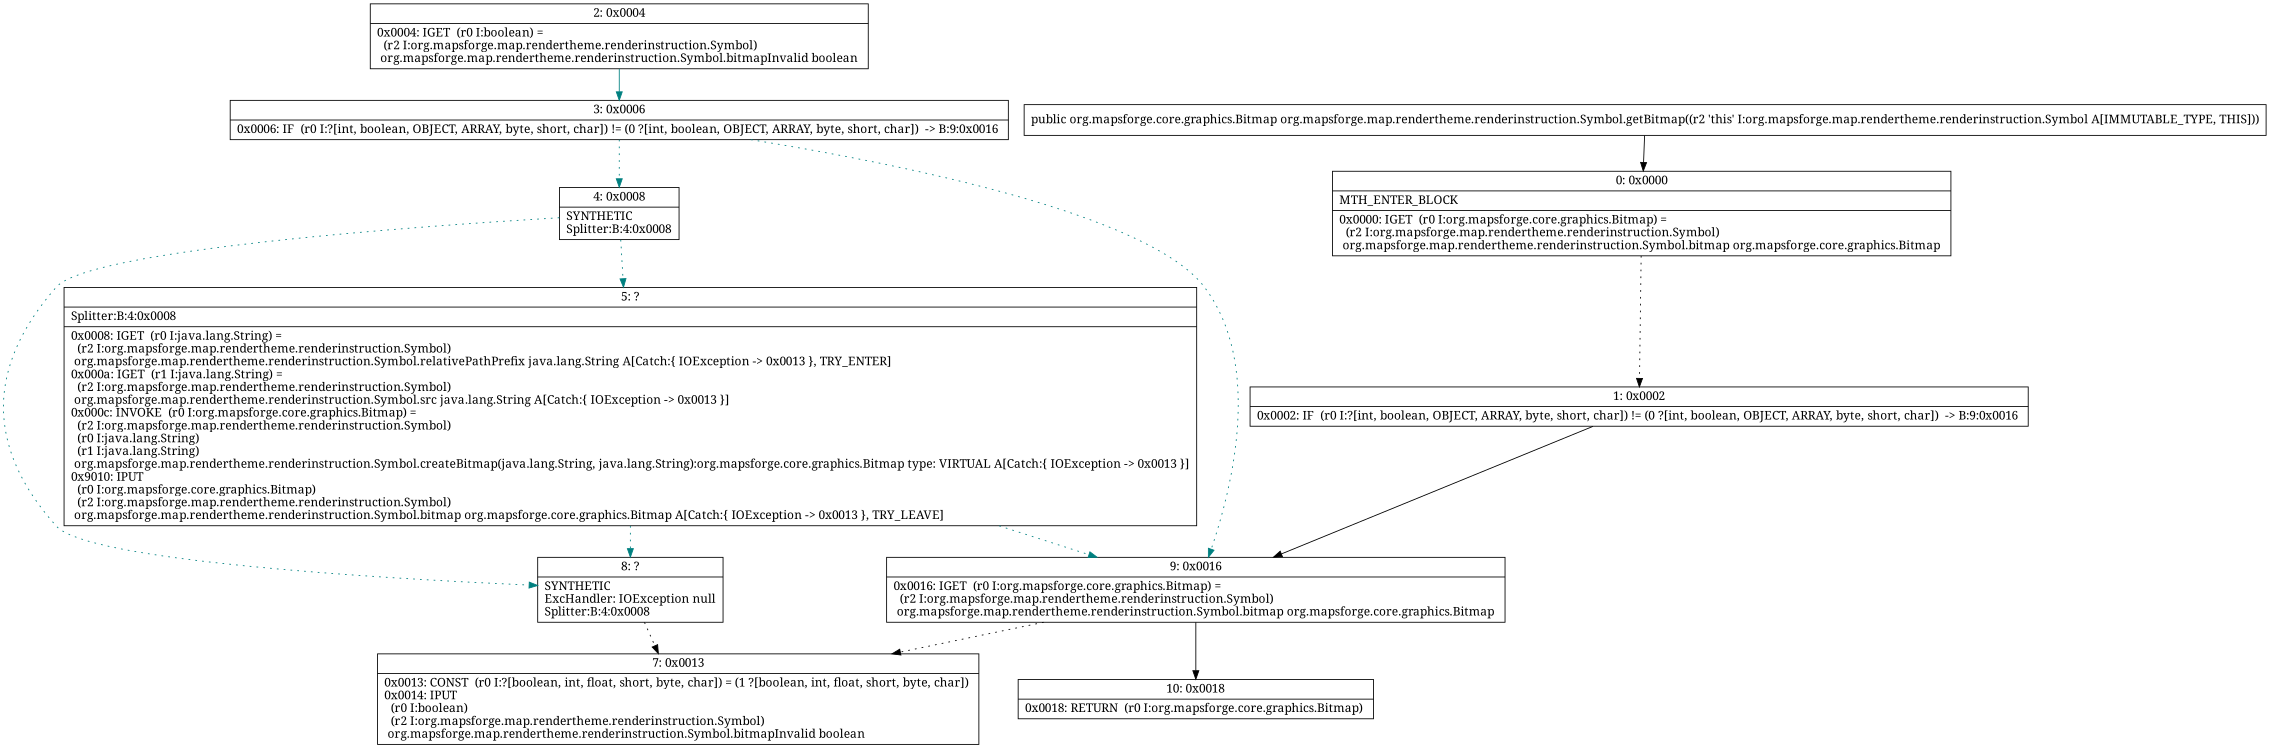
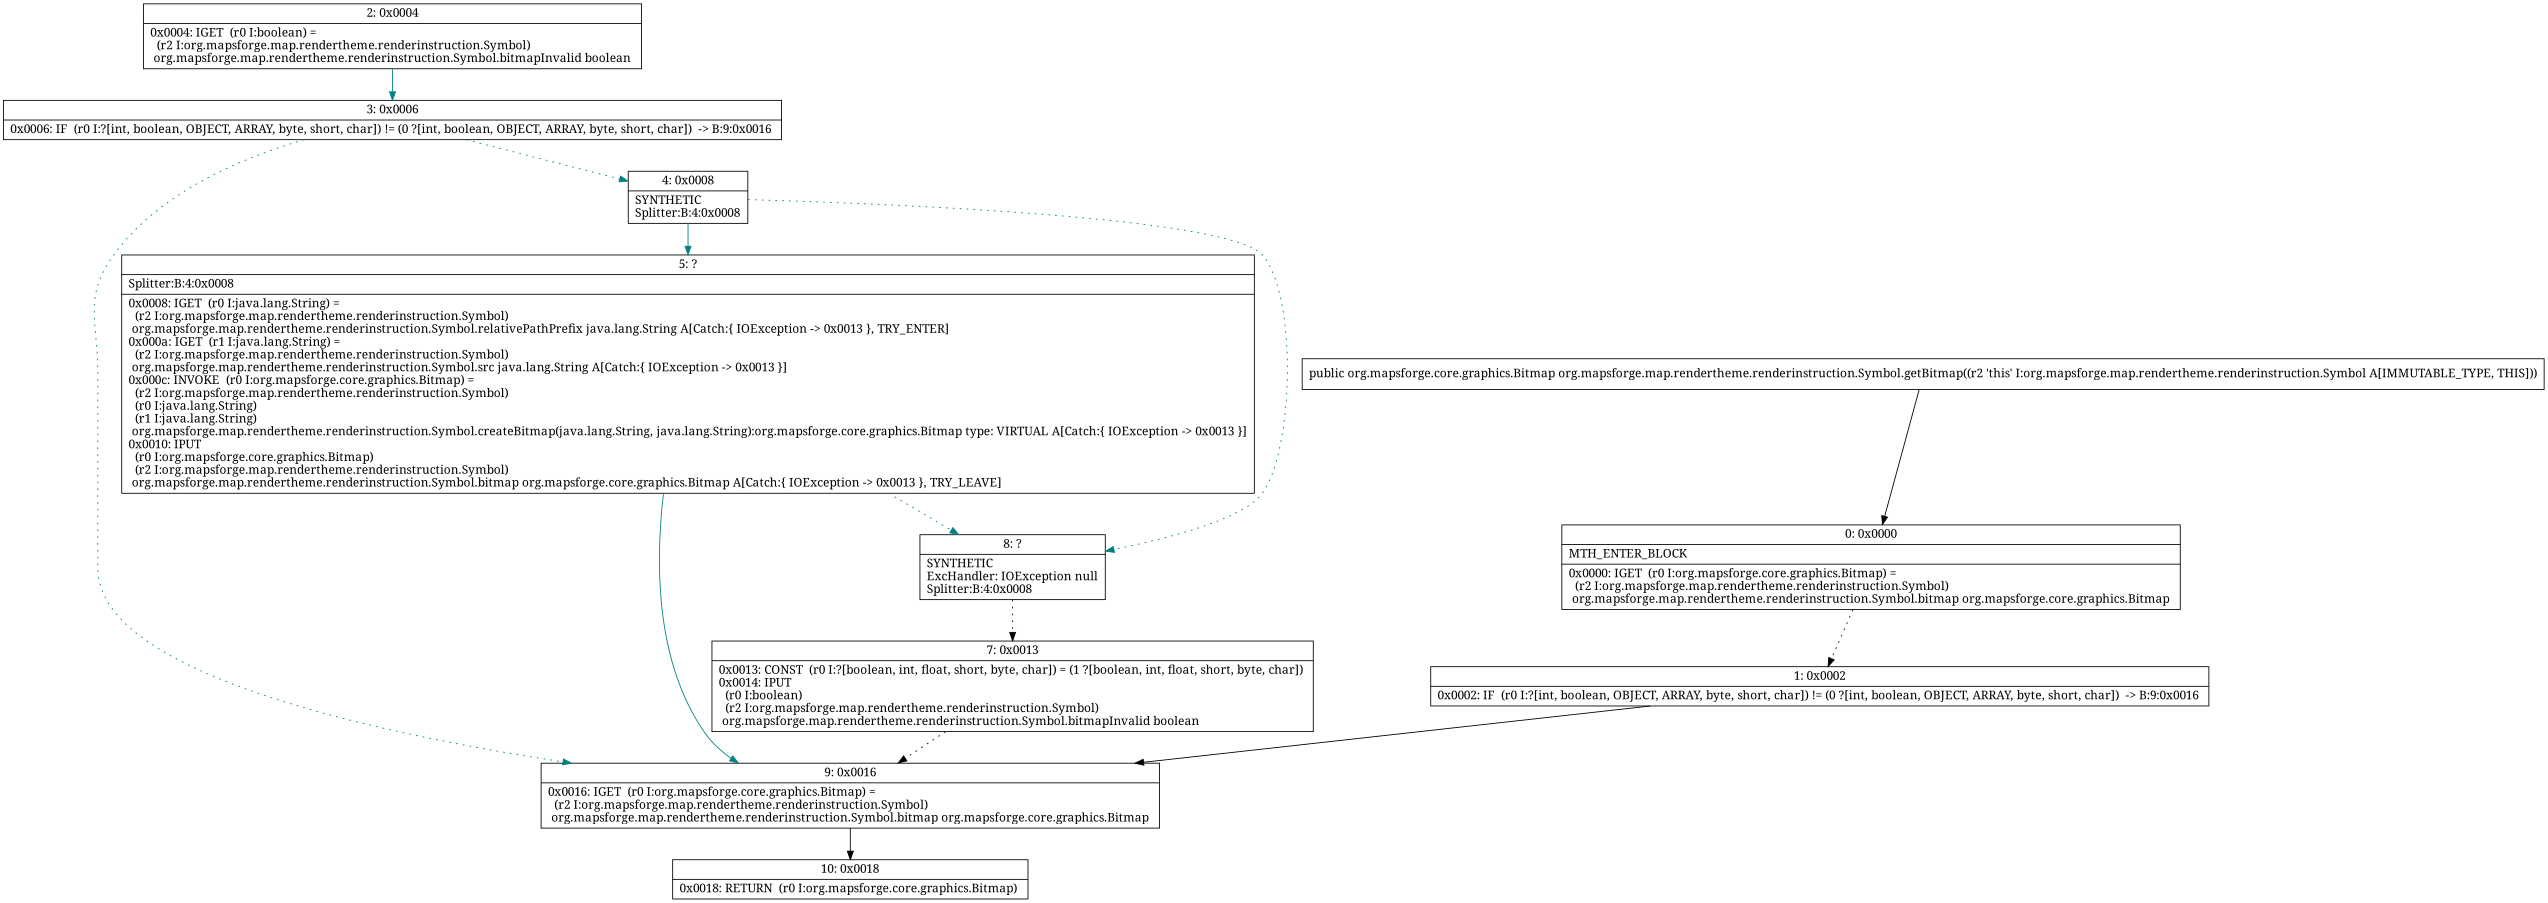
edge "4: 0x0008" -> "5: ?": style dotted -> solid
node "5: ?": text "0x9010: IPUT" -> "0x0010: IPUT"
edge "5: ?" -> "9: 0x0016": style dotted -> solid
edge "9: 0x0016" -> "7: 0x0013": reversed
